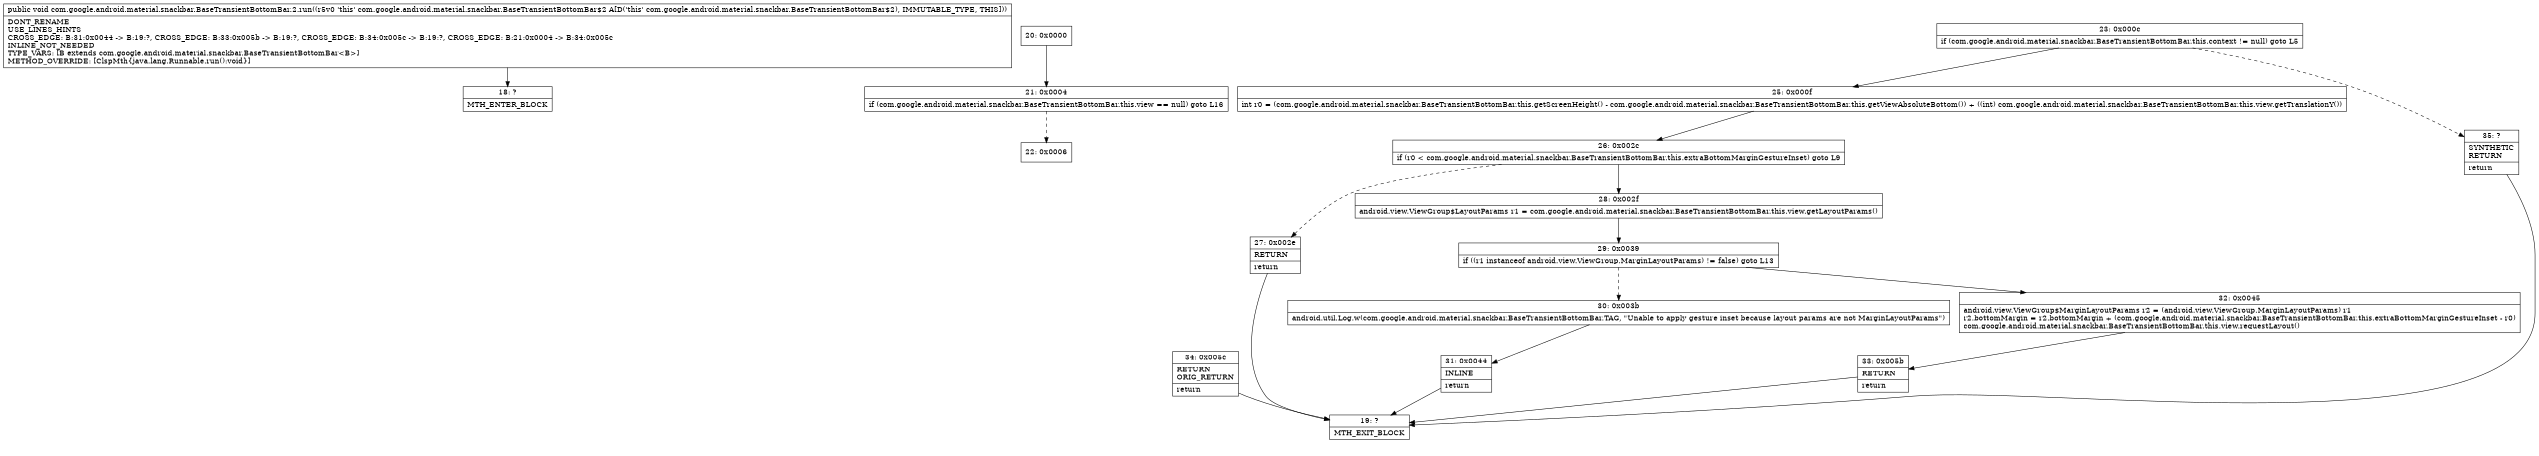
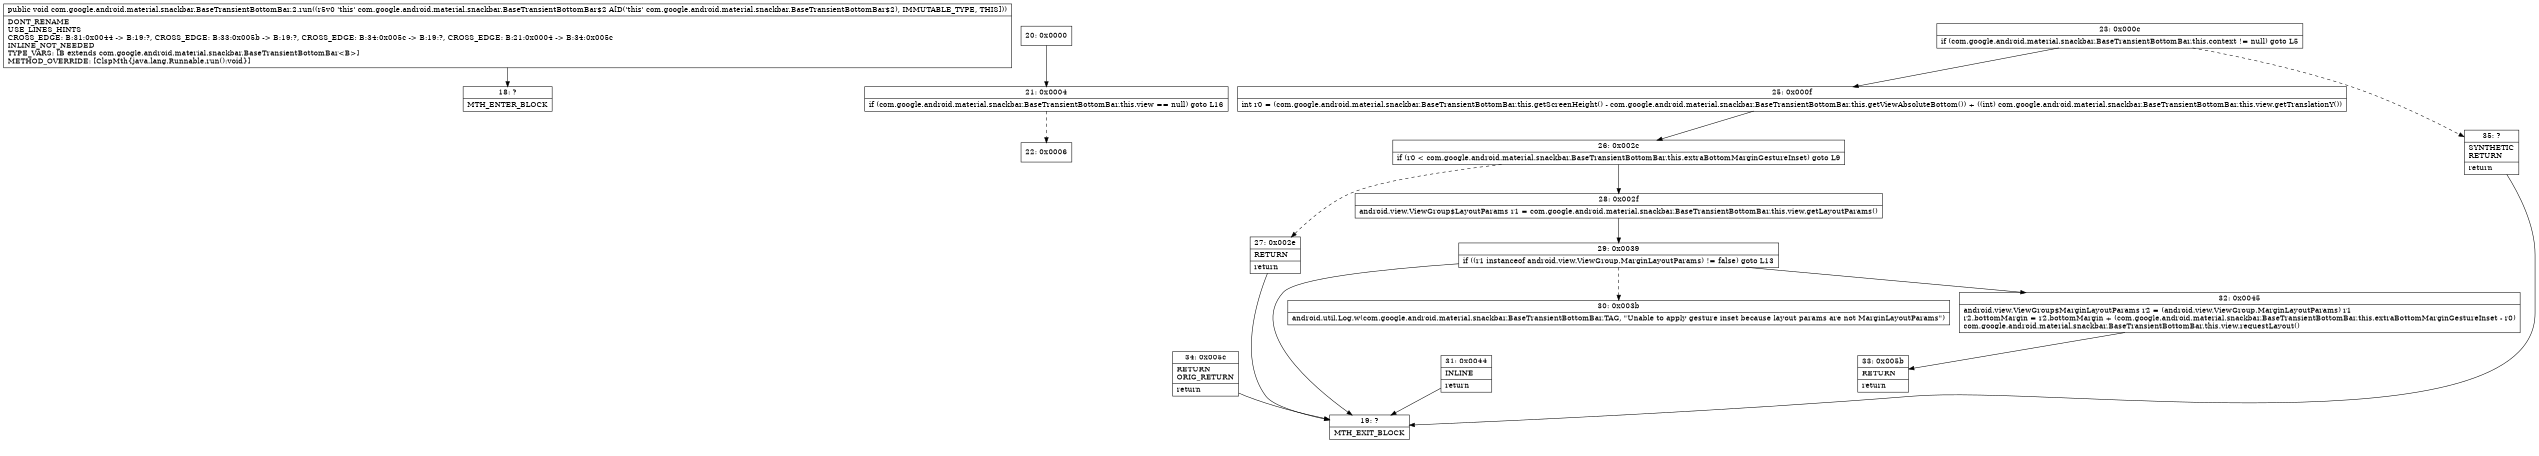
edge "30: 0x003b" -> "31: 0x0044": removed
edge "33: 0x005b" -> "19: ?": now "29: 0x0039" -> "19: ?"
